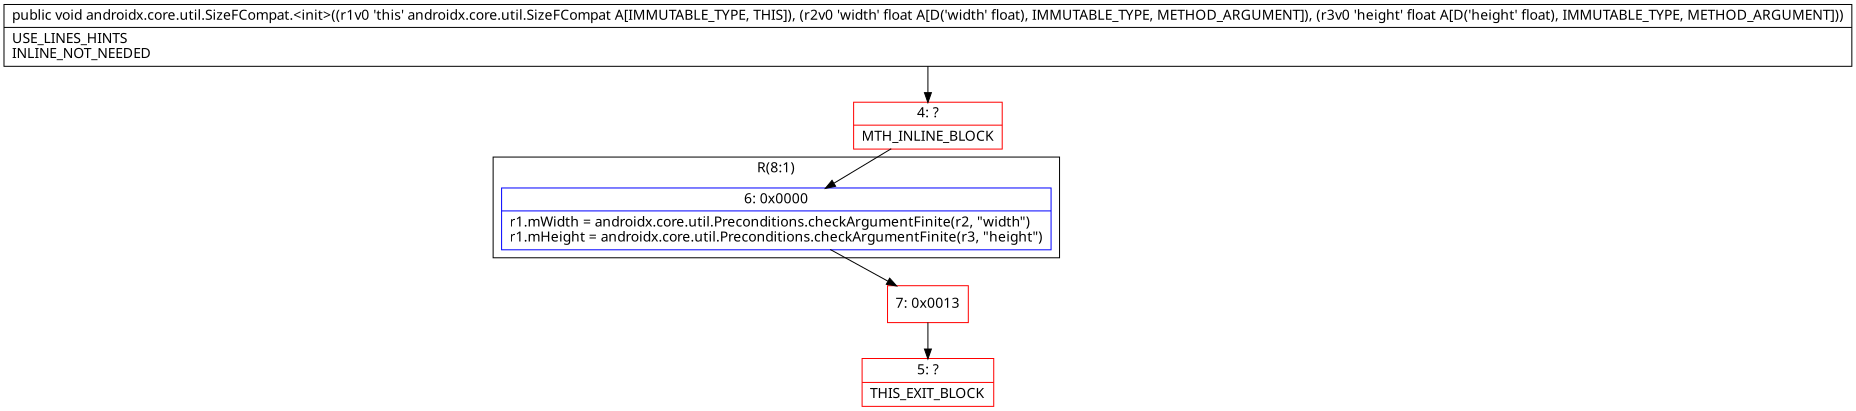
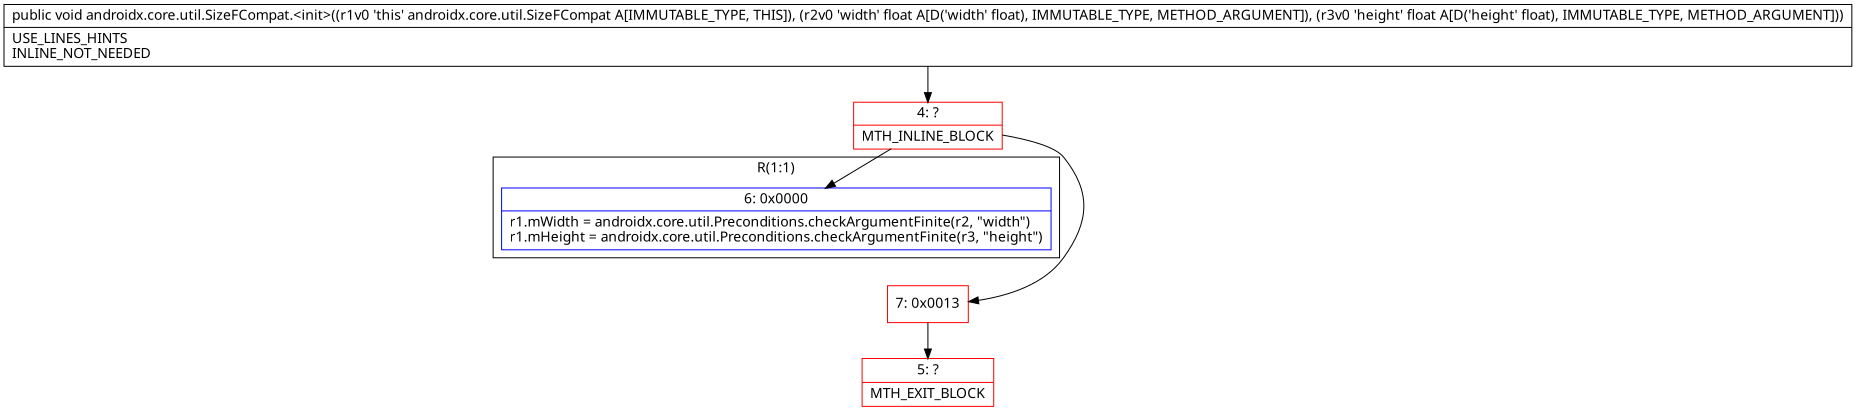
cluster "R(8:1)": label "R(8:1)" -> "R(1:1)"
edge "6: 0x0000" -> "7: 0x0013": now "4: ?" -> "7: 0x0013"
node "5: ?": text "THIS_EXIT_BLOCK" -> "MTH_EXIT_BLOCK"
